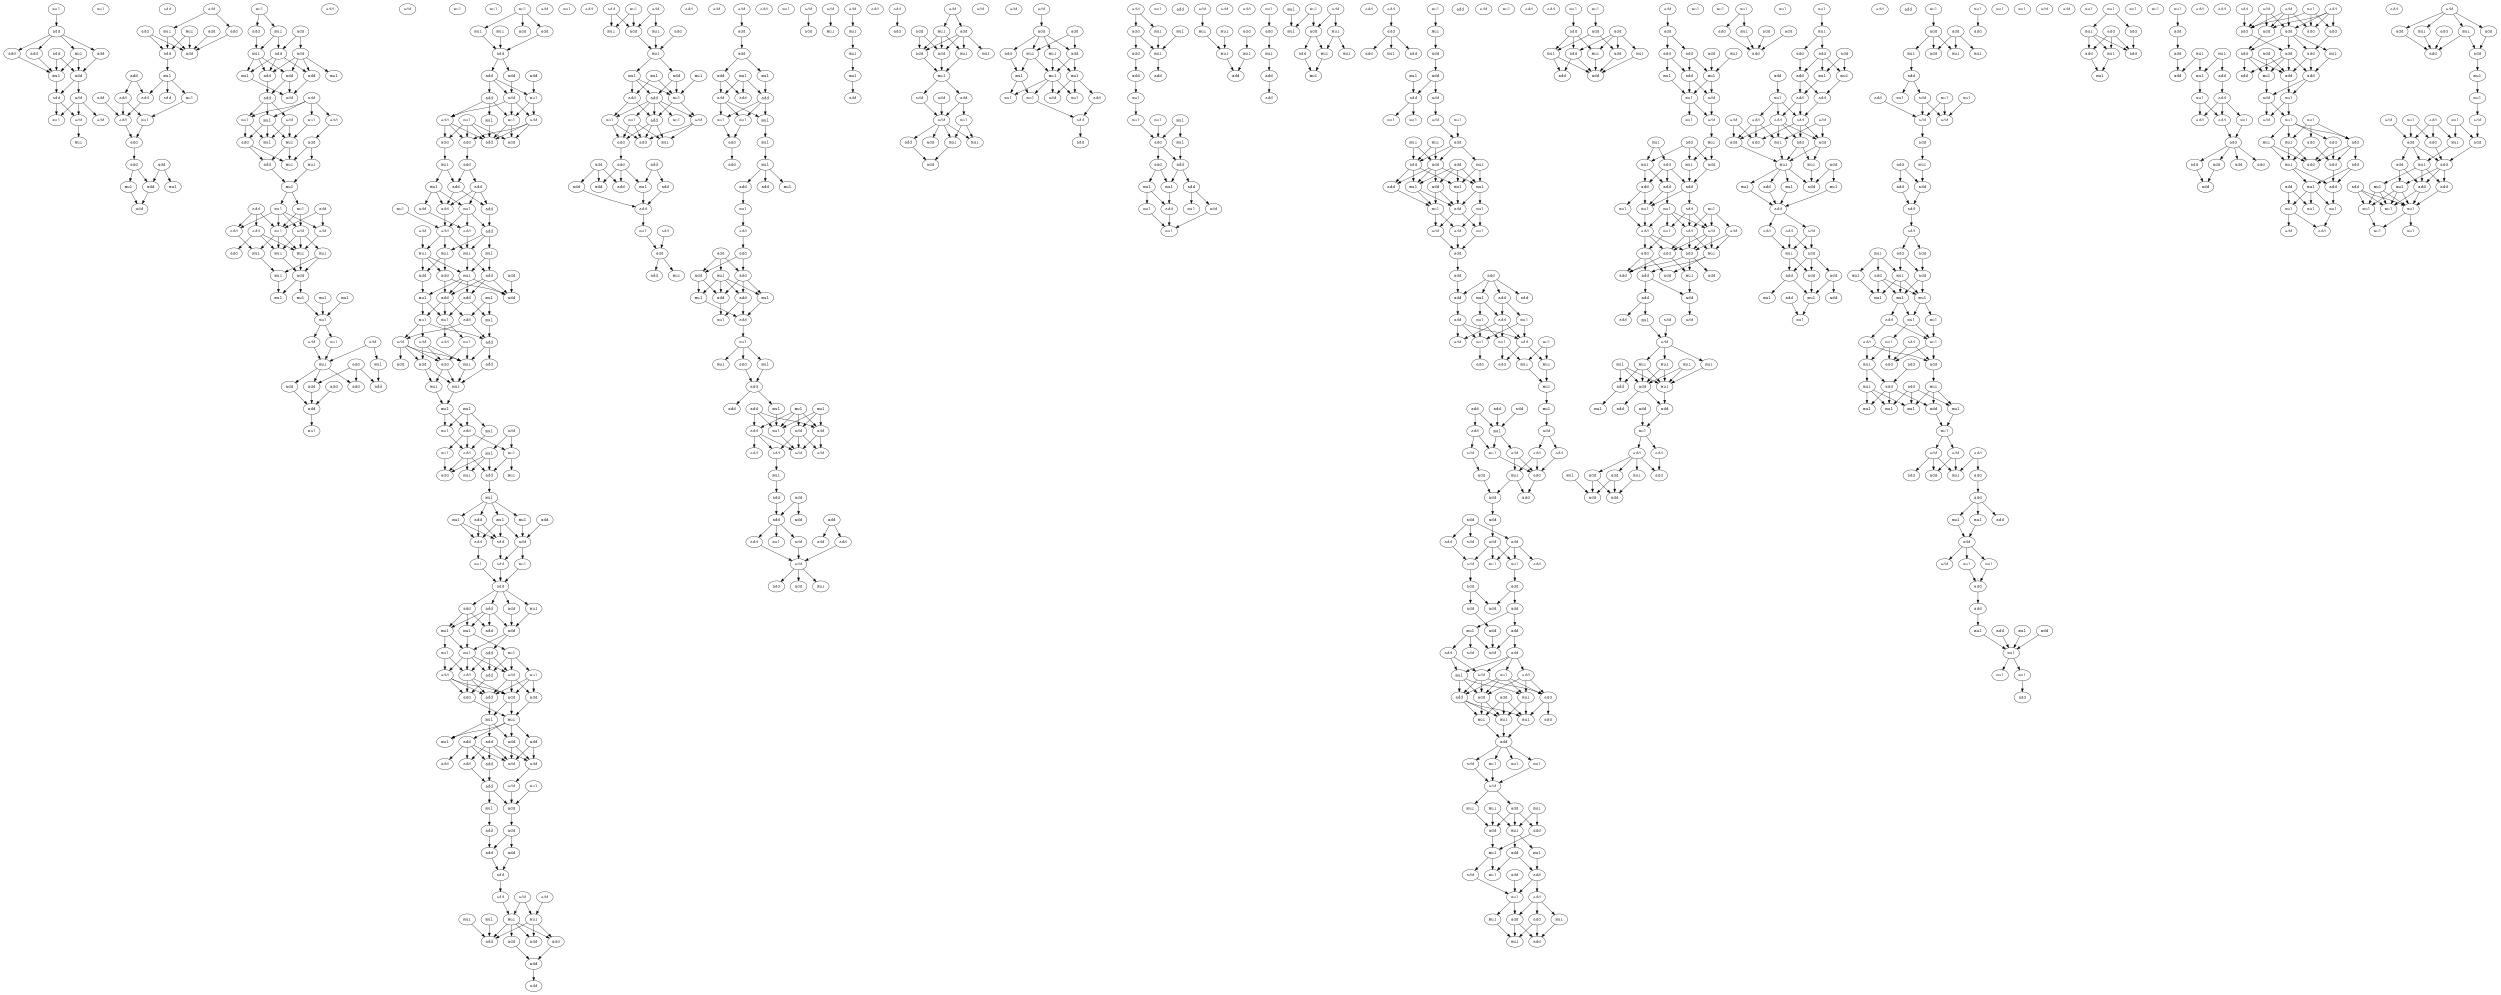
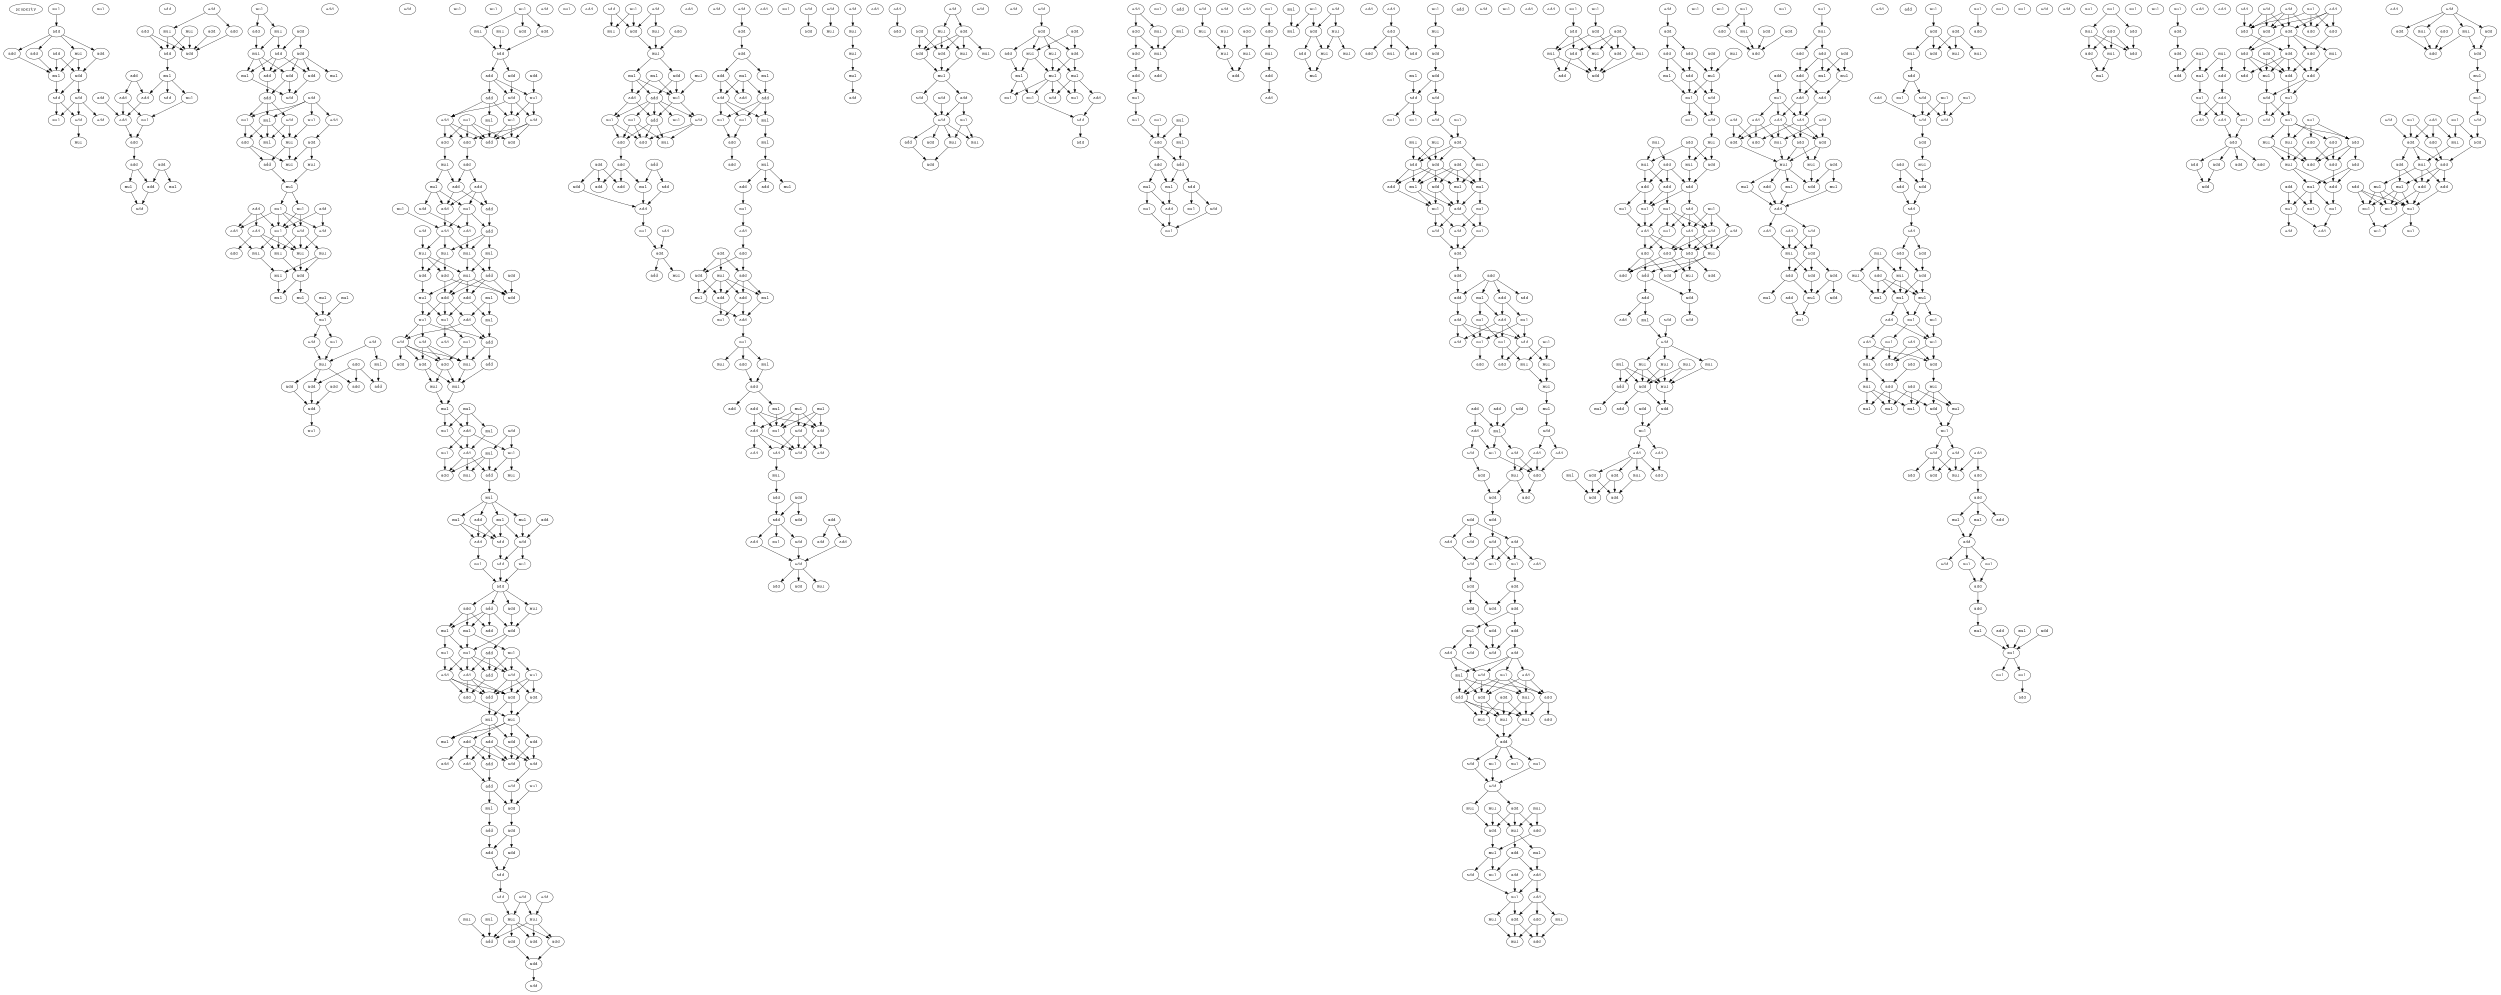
node "property": added
